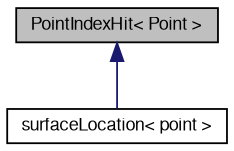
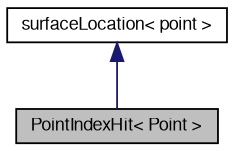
edge "surfaceLocation< point >" -> "PointIndexHit< Point >": reversed
